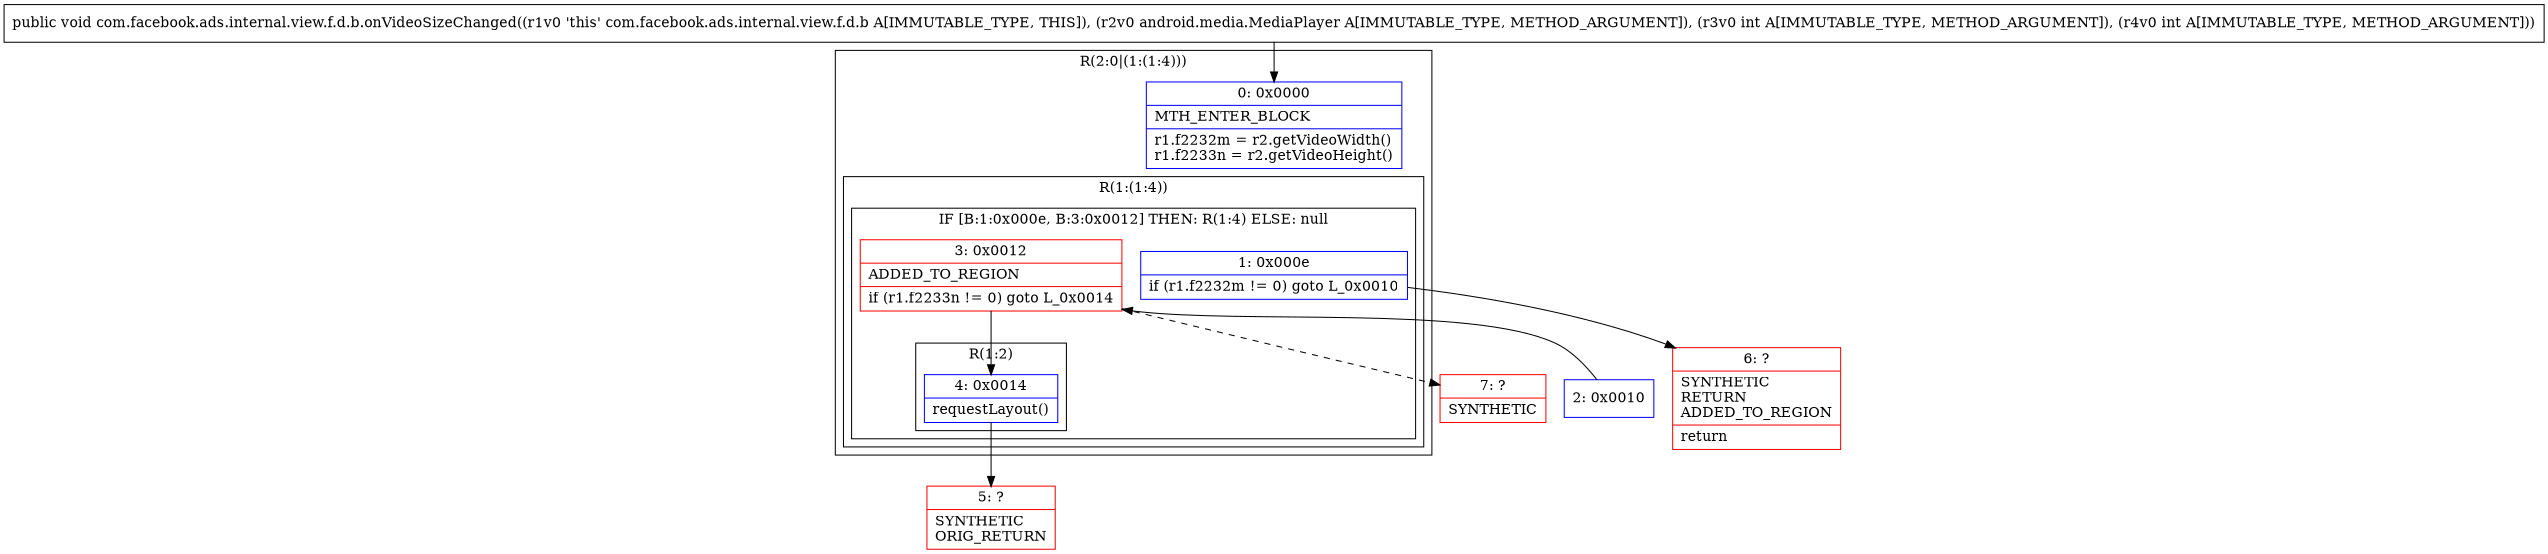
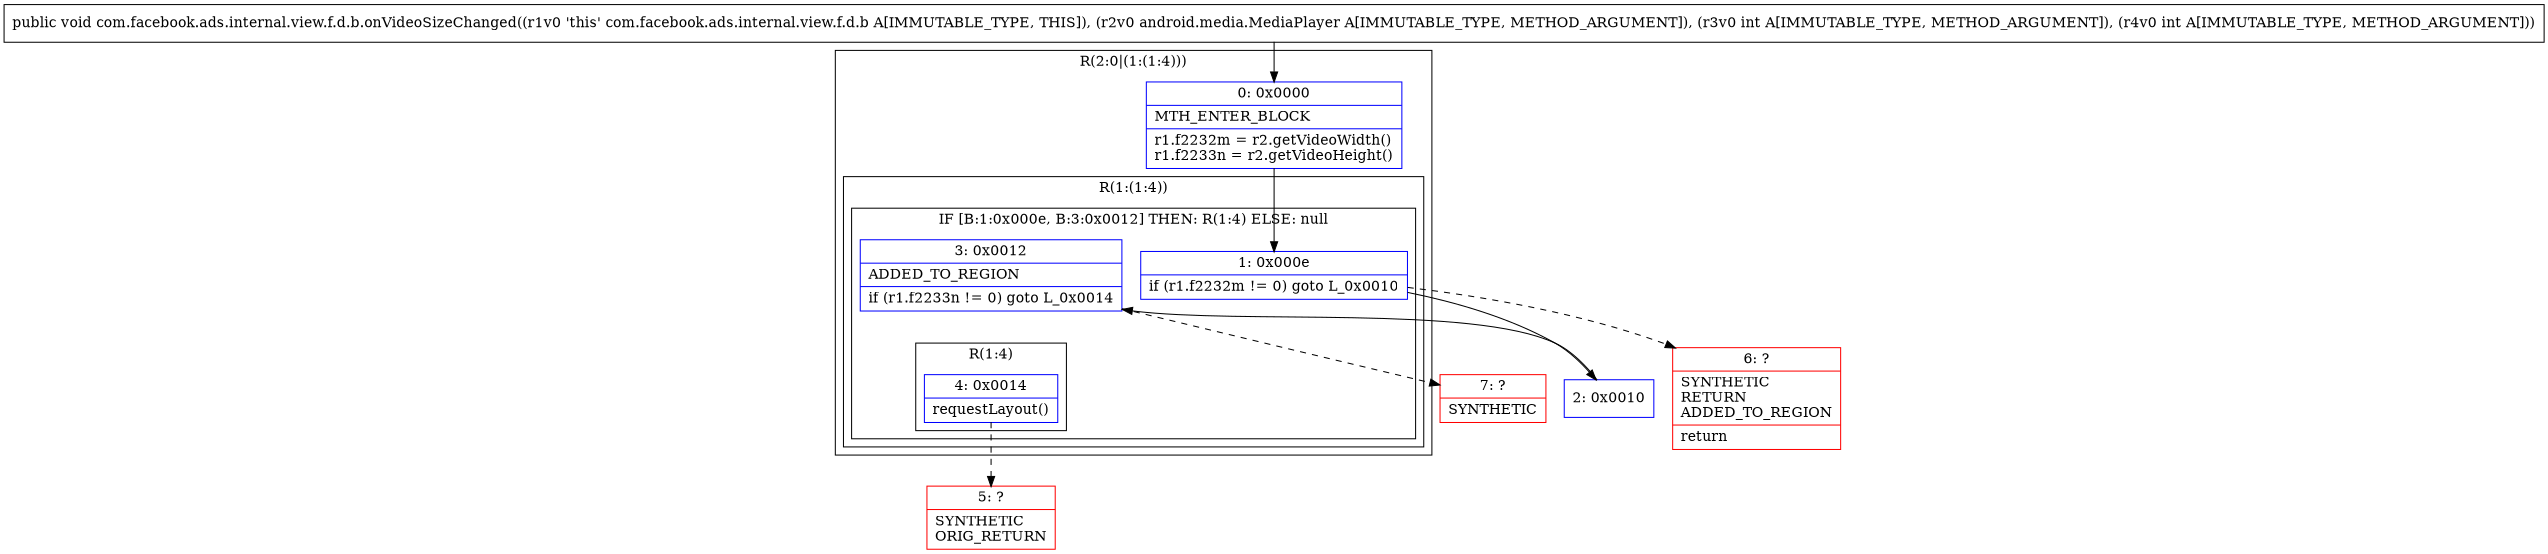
edge "0: 0x0000" -> "1: 0x000e": added
node "3: 0x0012": color red -> blue
edge "1: 0x000e" -> "6: ?": style solid -> dashed
edge "1: 0x000e" -> "2: 0x0010": added
edge "3: 0x0012" -> "4: 0x0014": removed
cluster "R(1:2)": label "R(1:2)" -> "R(1:4)"
edge "4: 0x0014" -> "5: ?": style solid -> dashed
